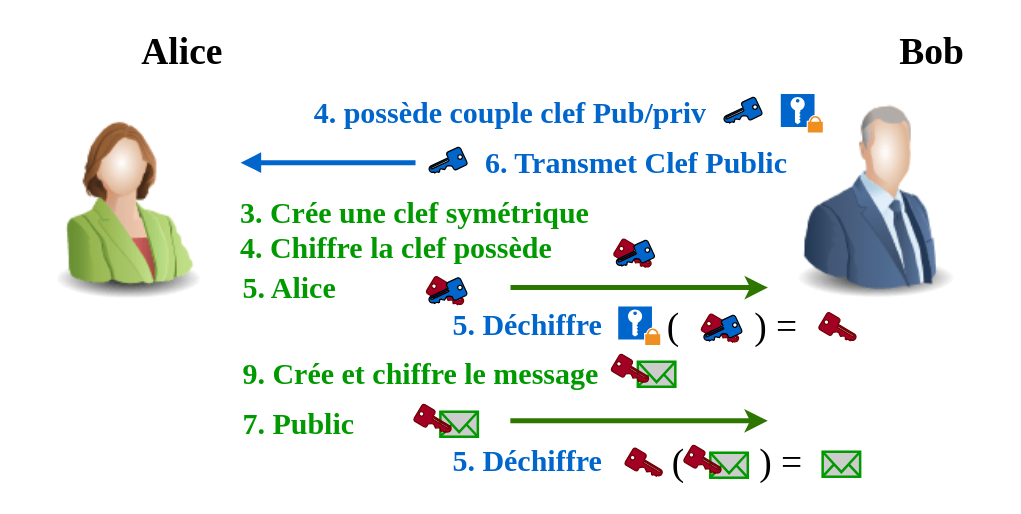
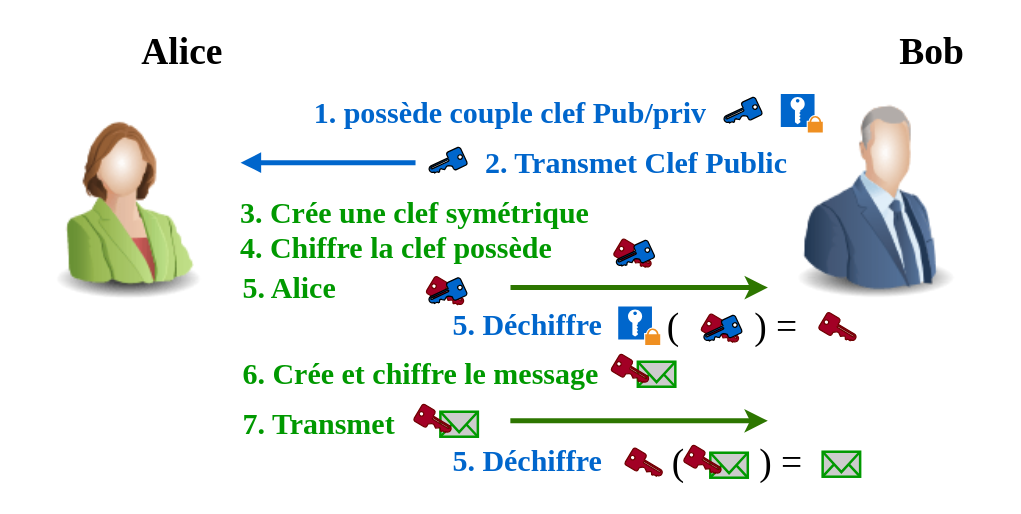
node "4. possède couple clef Pub/priv": label "4. possède couple clef Pub/priv" -> "1. possède couple clef Pub/priv"
node "6. Transmet Clef Public": label "6. Transmet Clef Public" -> "2. Transmet Clef Public"
node "9. Crée et chiffre le message": label "9. Crée et chiffre le message" -> "6. Crée et chiffre le message"
node "7. Public": label "7. Public" -> "7. Transmet"
